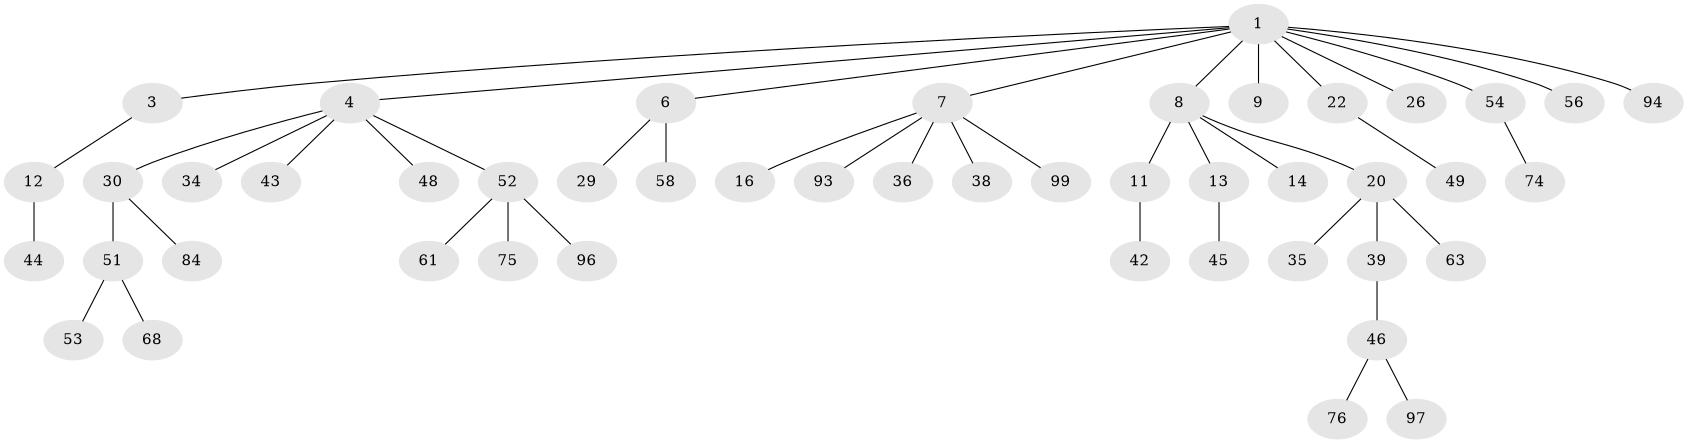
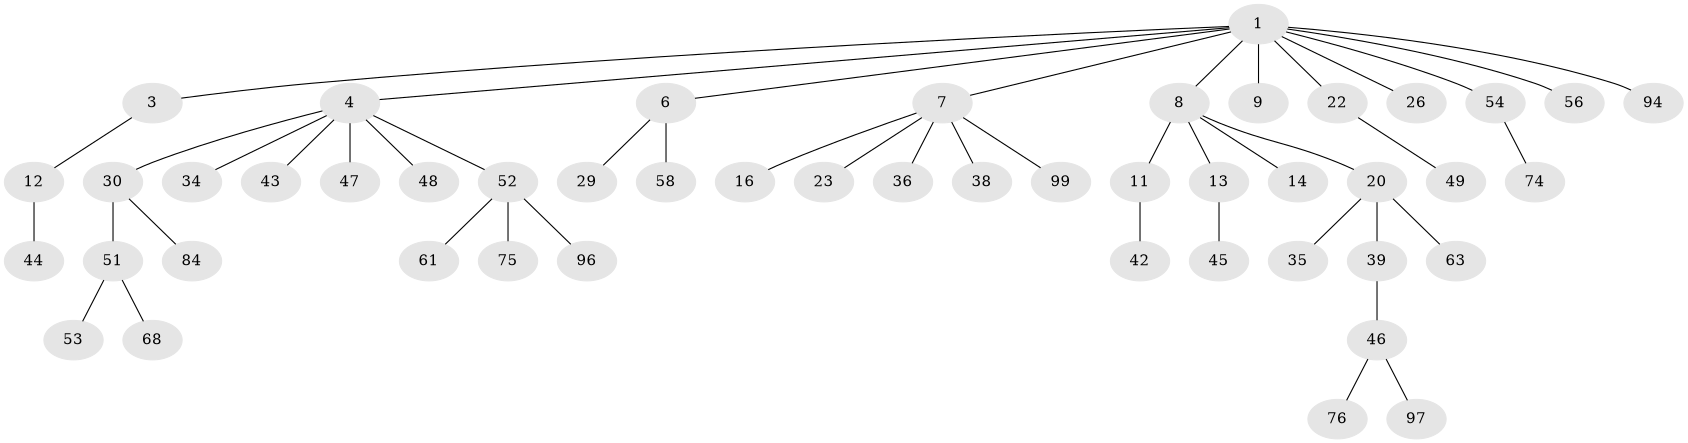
node "47": added
node "93": label "93" -> "23"
